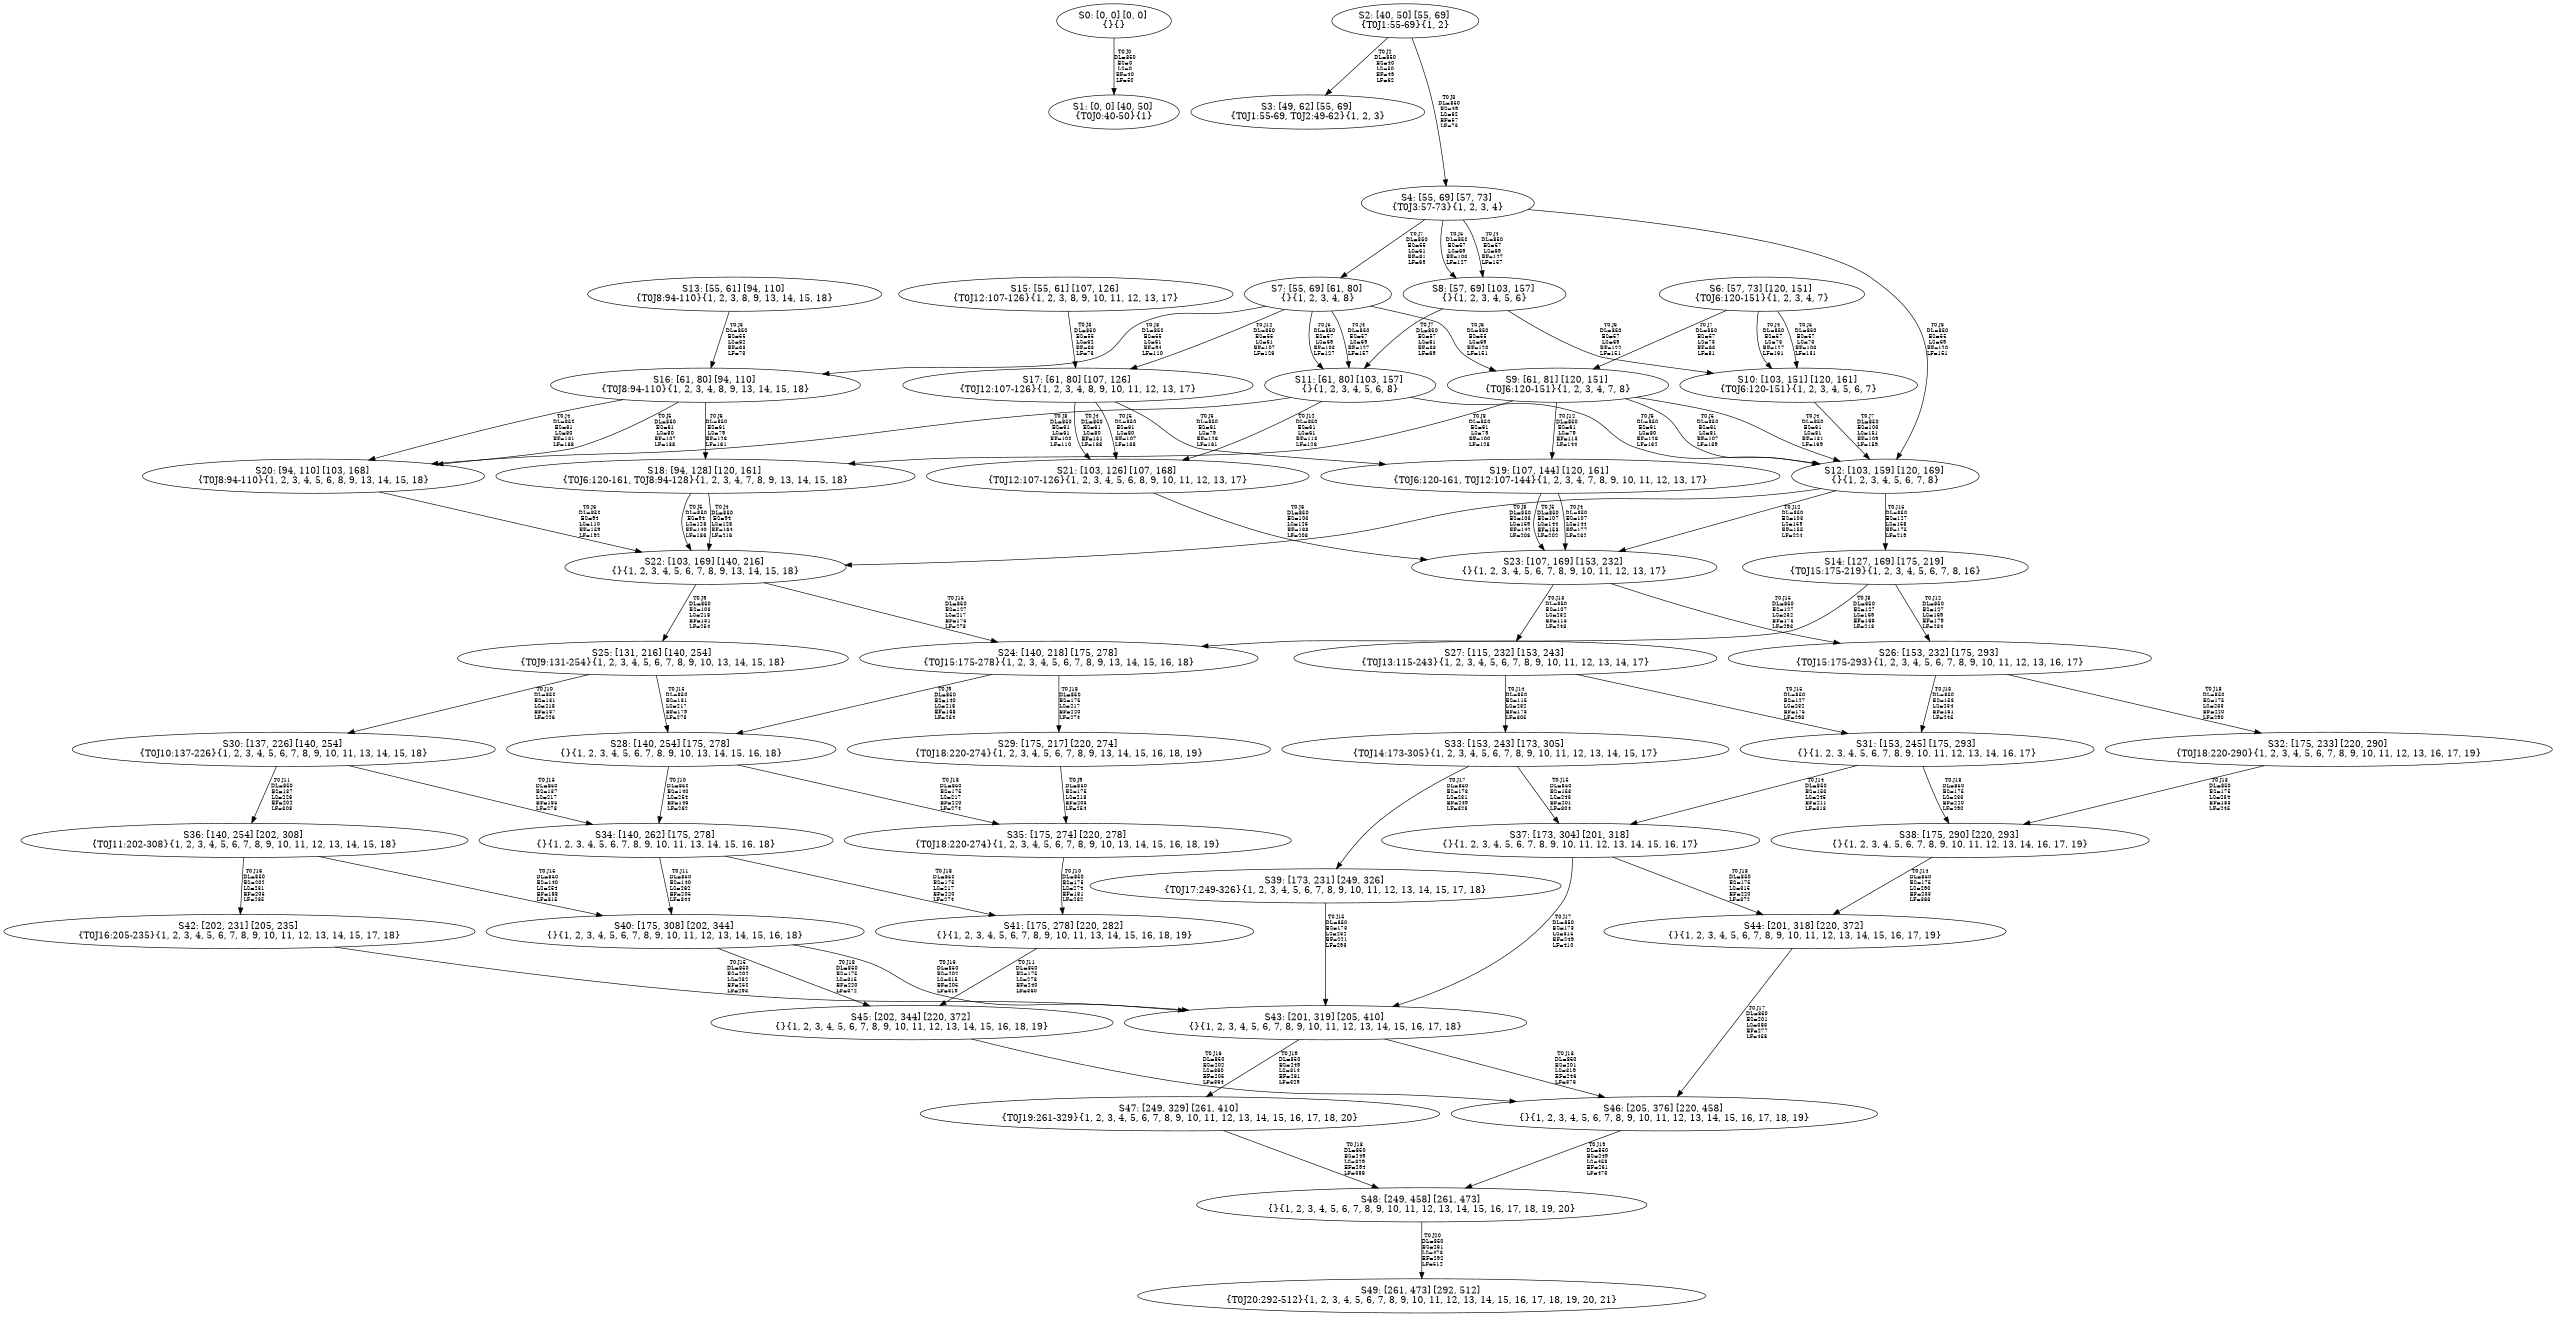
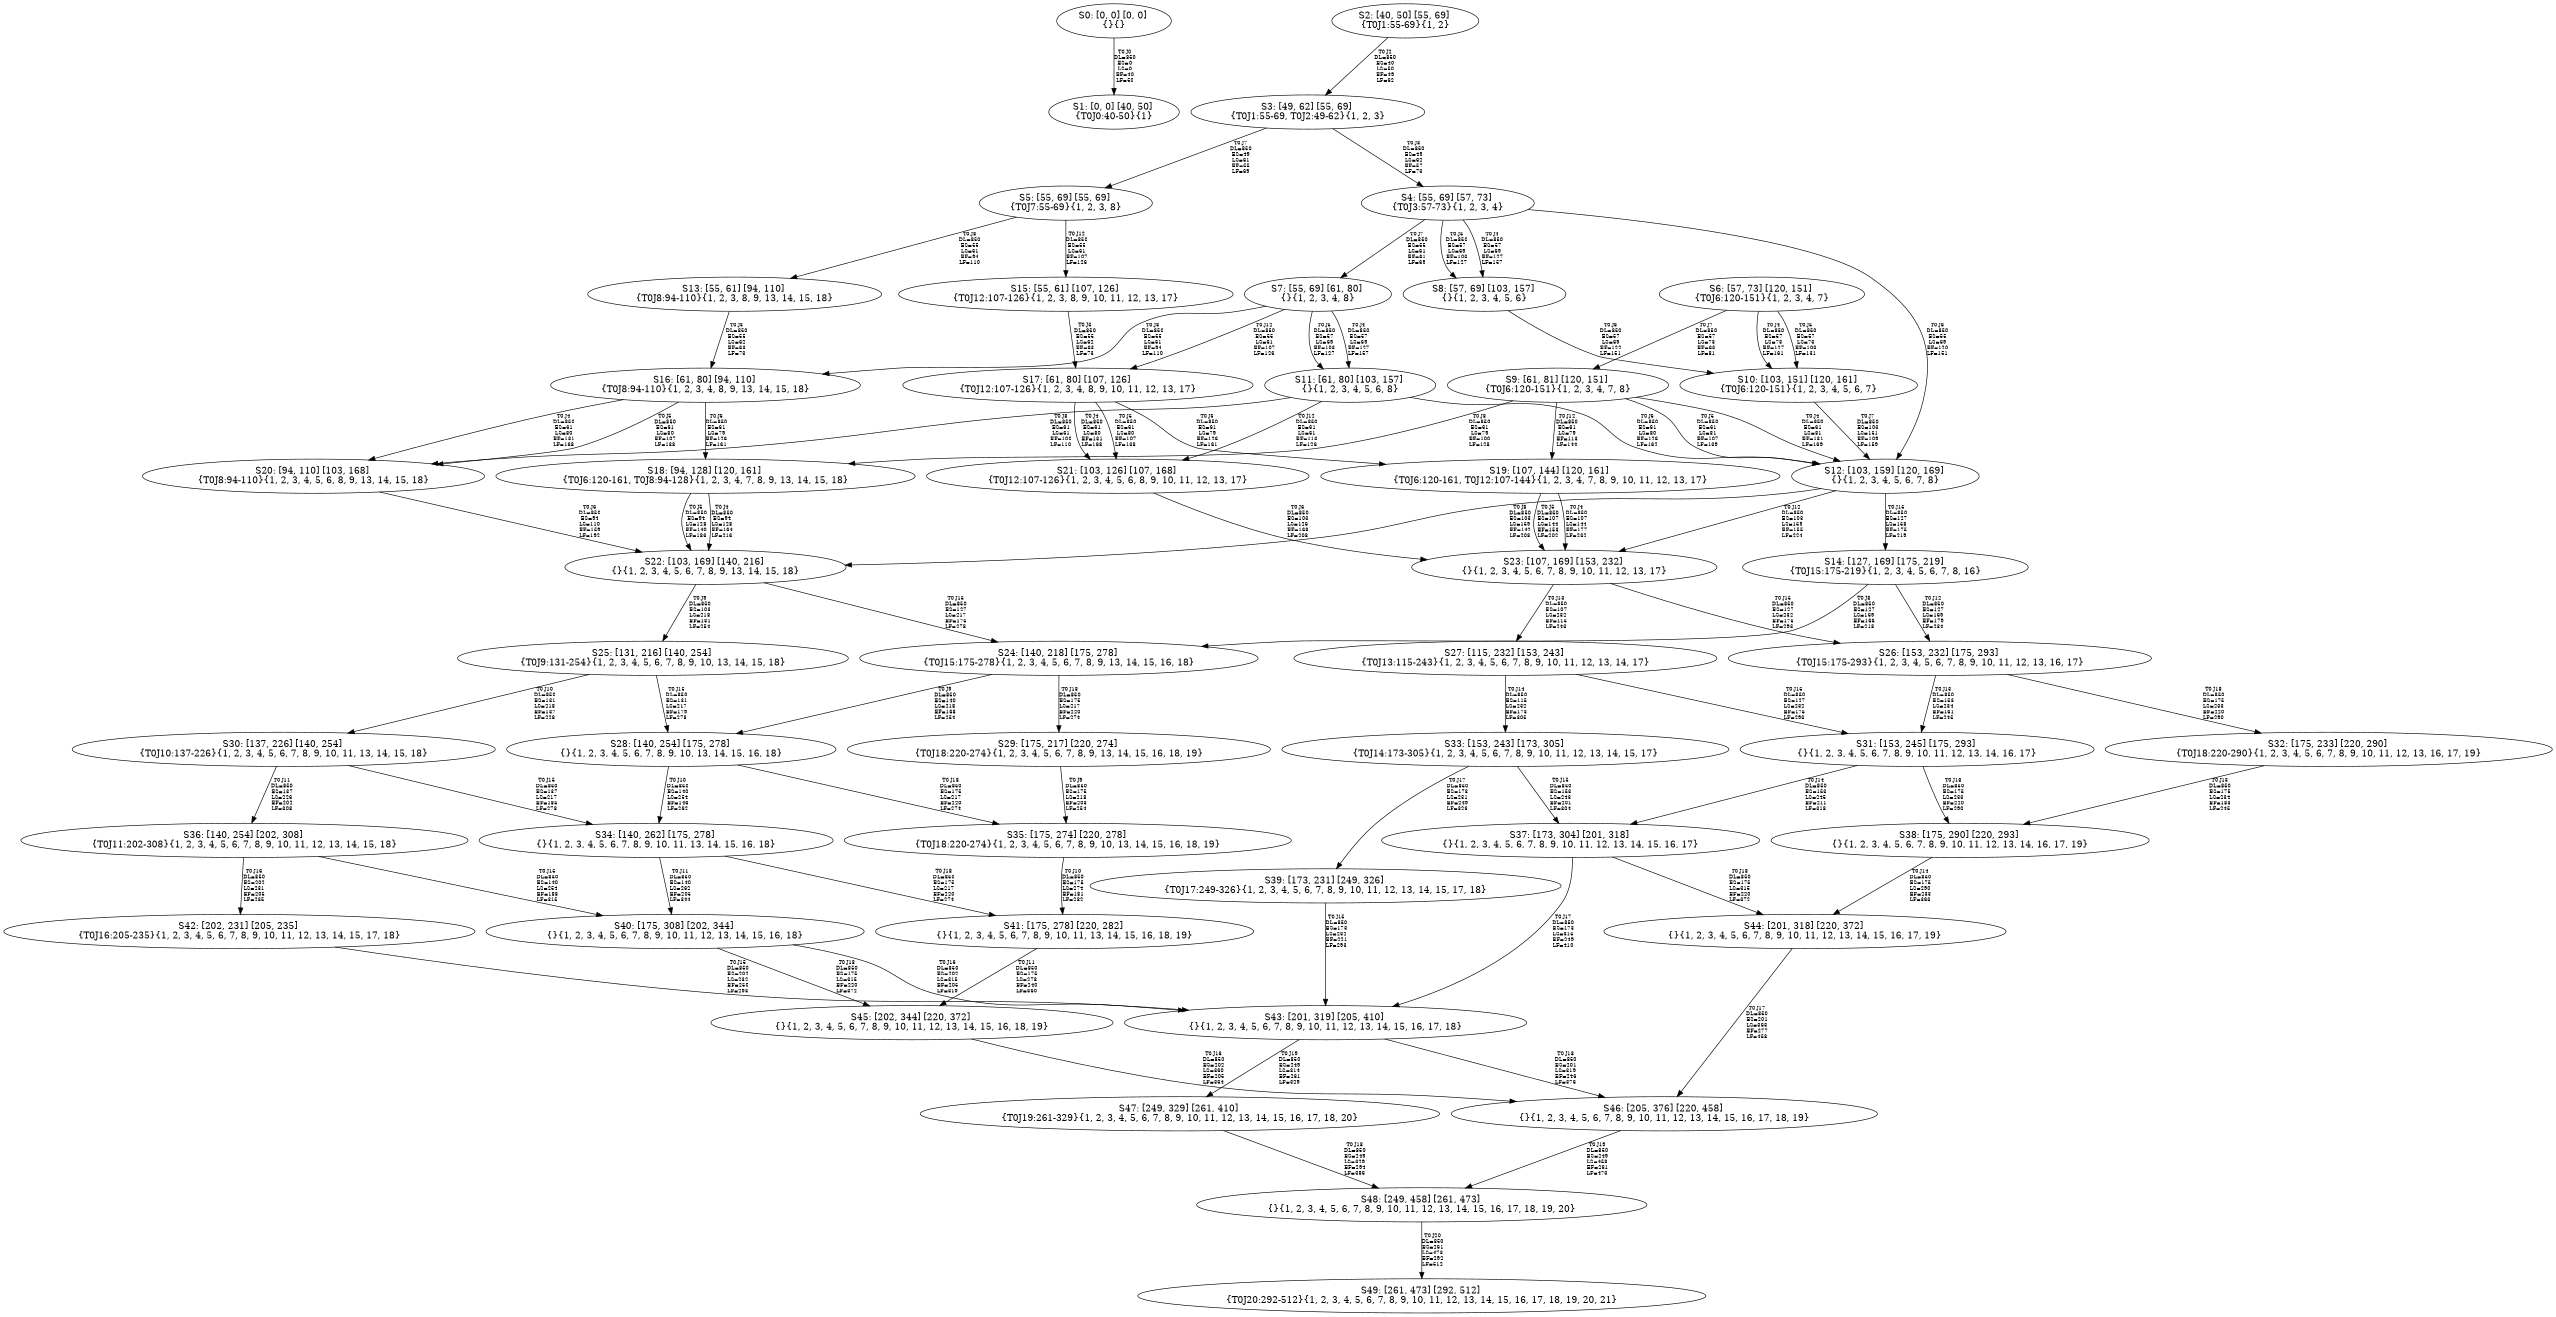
edge "S2: [40, 50] [55, 69] {T0J1:55-69}{1, 2}" -> "S4: [55, 69] [57, 73] {T0J3:57-73}{1, 2, 3, 4}": now "S3: [49, 62] [55, 69] {T0J1:55-69, T0J2:49-62}{1, 2, 3}" -> "S4: [55, 69] [57, 73] {T0J3:57-73}{1, 2, 3, 4}"
node "S5: [55, 69] [55, 69] {T0J7:55-69}{1, 2, 3, 8}": added
edge "S7: [55, 69] [61, 80] {}{1, 2, 3, 4, 8}" -> "S9: [61, 81] [120, 151] {T0J6:120-151}{1, 2, 3, 4, 7, 8}": removed, label "T0 J6 DL=850 ES=55 LS=69 EF=120 LF=151"
edge "S8: [57, 69] [103, 157] {}{1, 2, 3, 4, 5, 6}" -> "S11: [61, 80] [103, 157] {}{1, 2, 3, 4, 5, 6, 8}": removed, label "T0 J7 DL=850 ES=57 LS=61 EF=63 LF=69"
